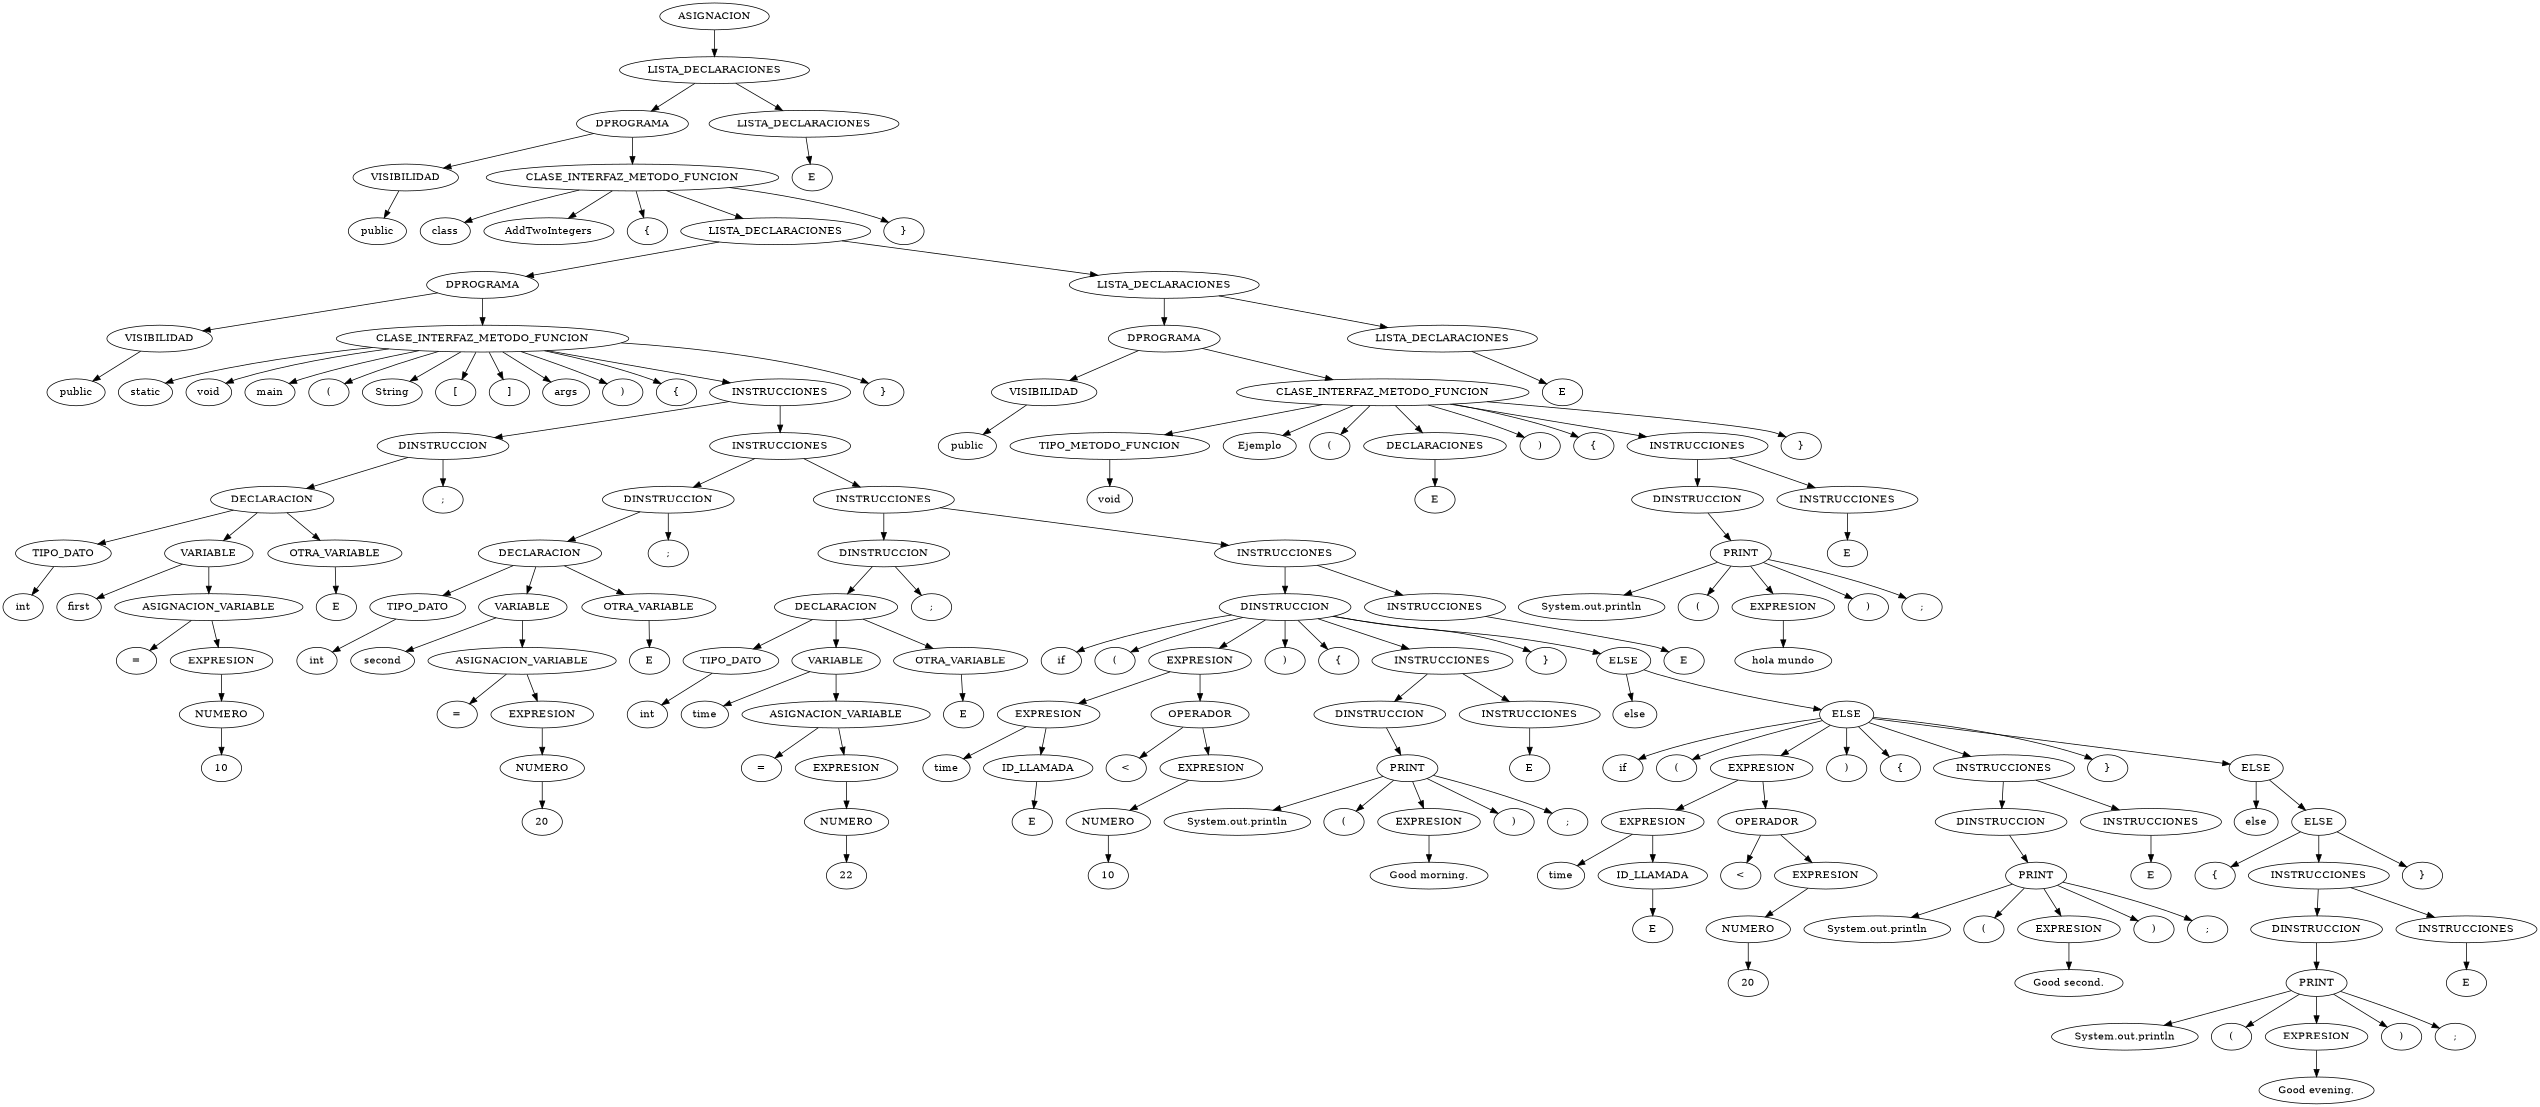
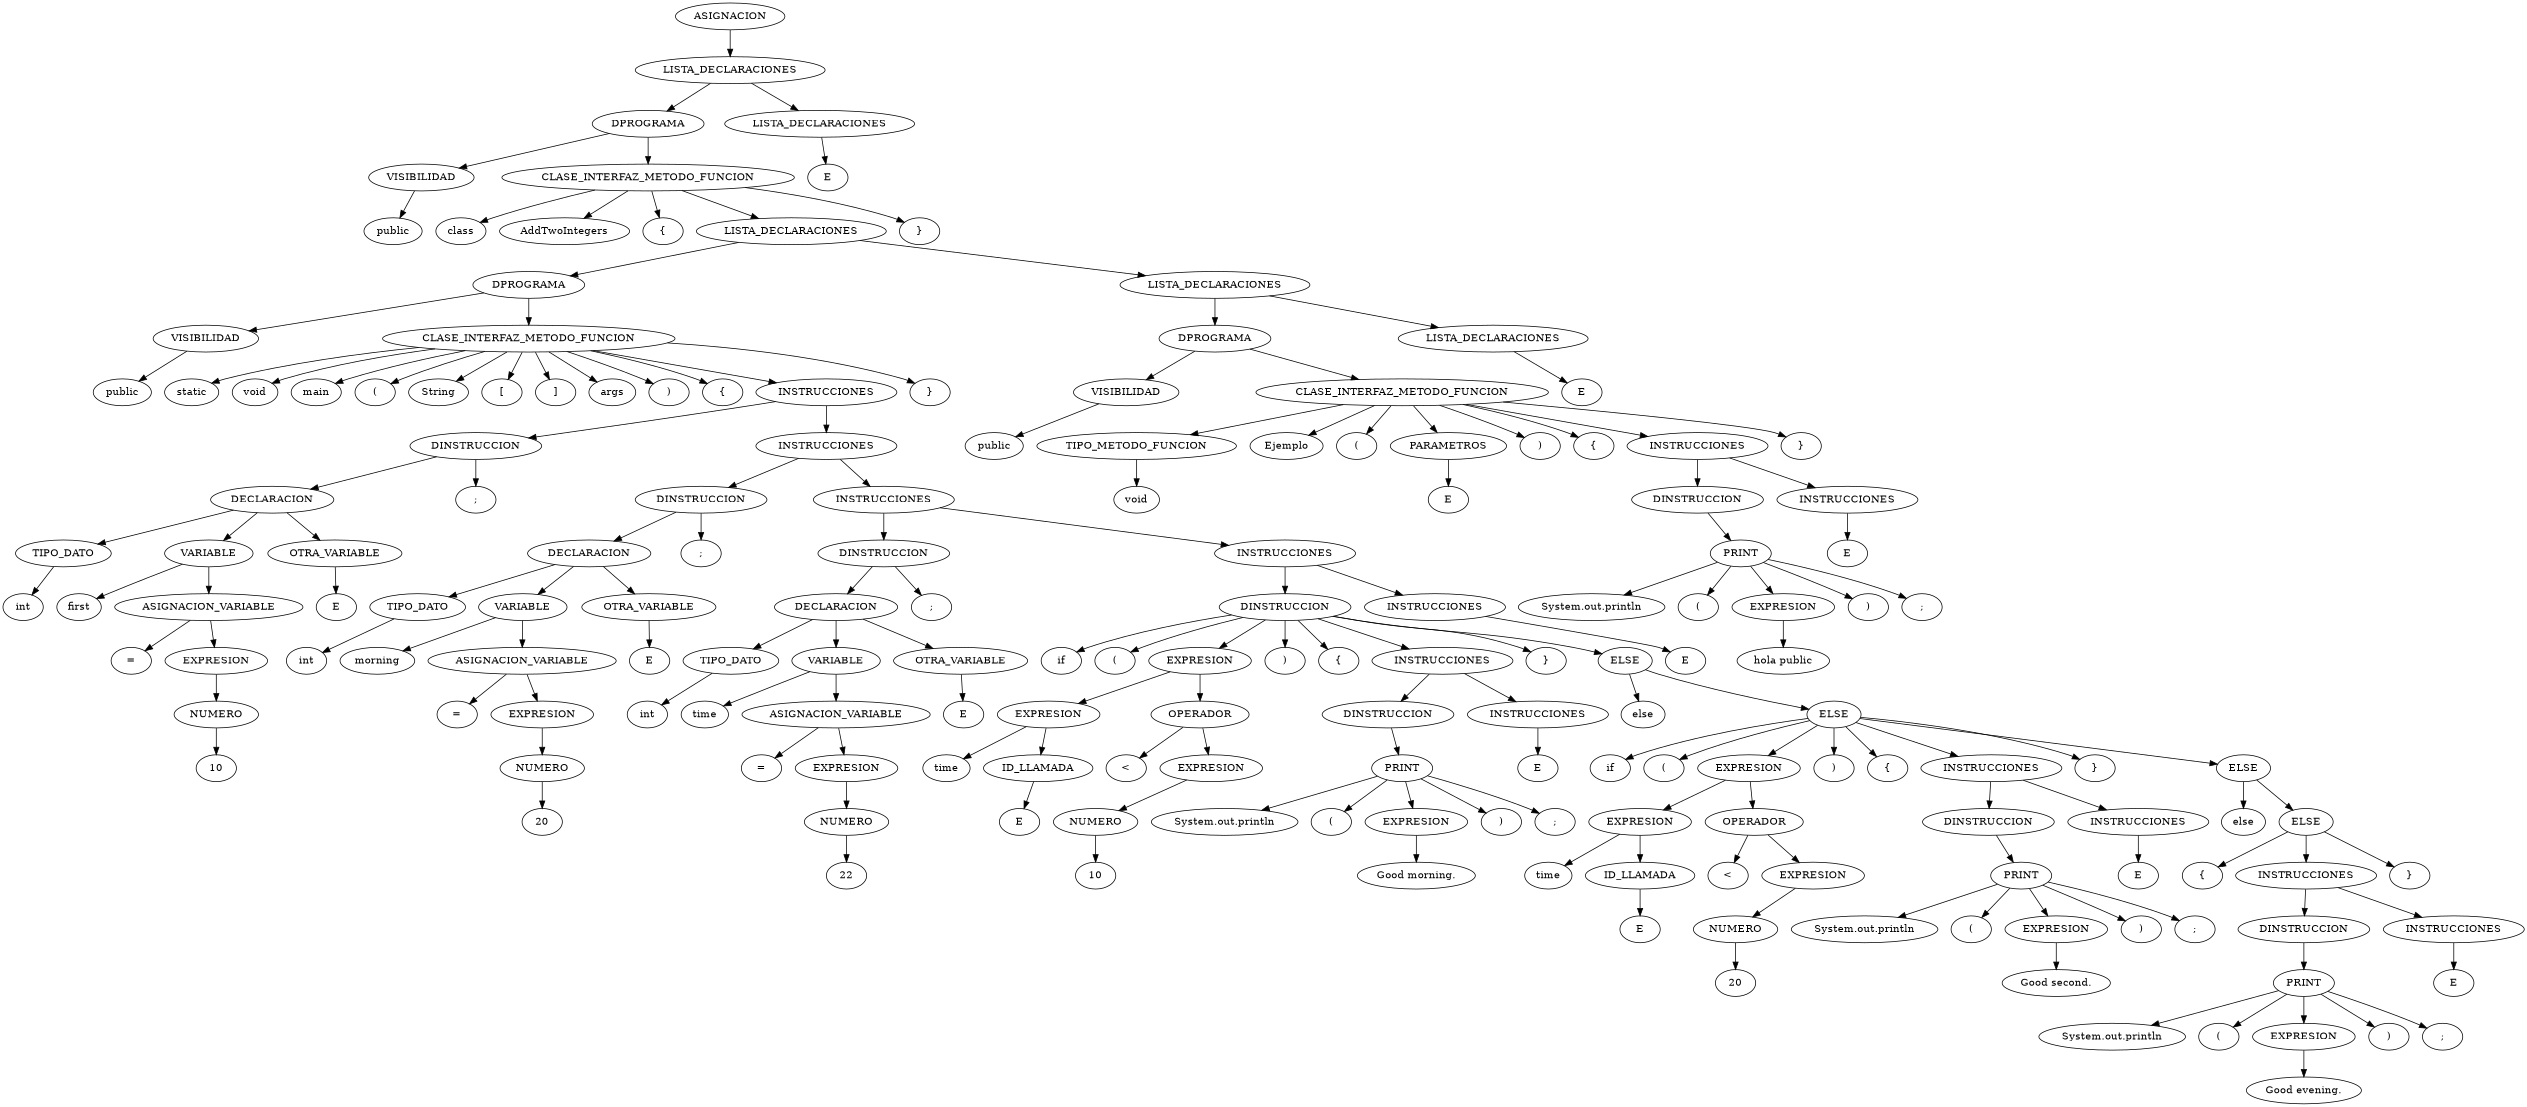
node "DECLARACIONES": label "DECLARACIONES" -> "PARAMETROS"
node "second": label "second" -> "morning"
node "hola mundo": label "hola mundo" -> "hola public"
